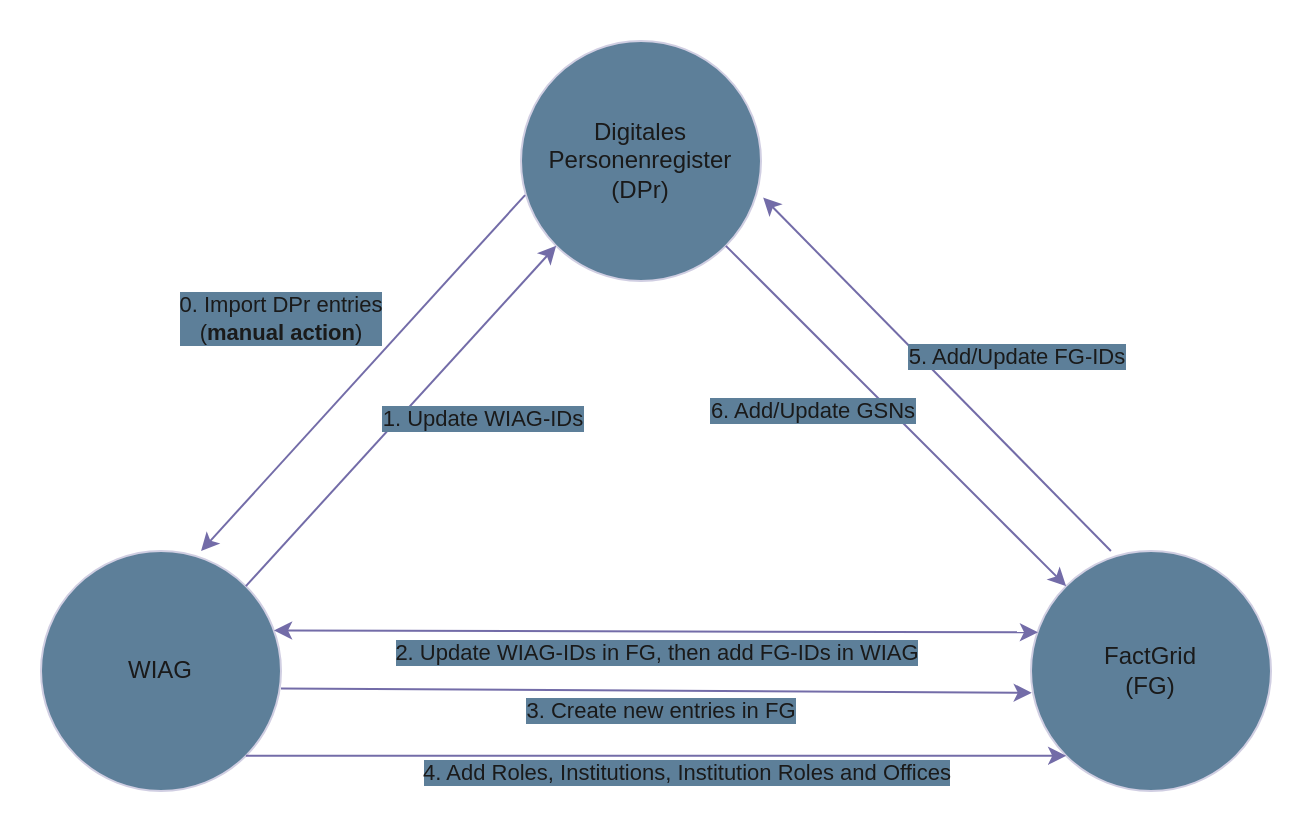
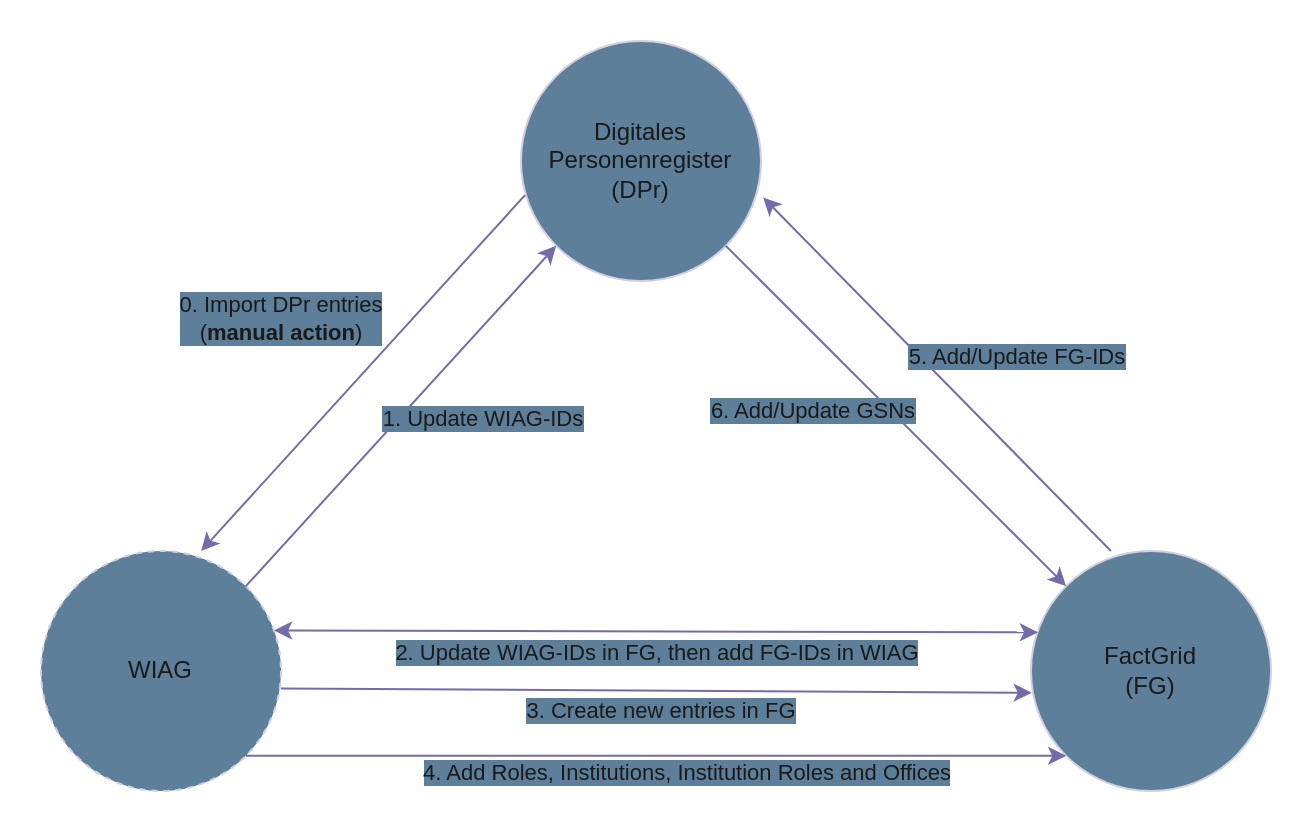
node "WIAG": style solid -> dashed
